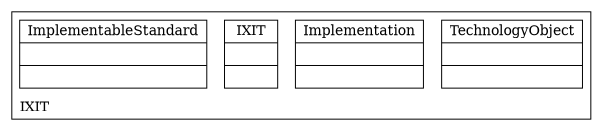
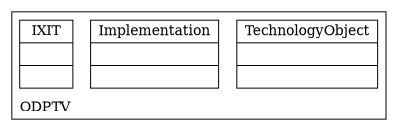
node "ImplementableStandard": removed
cluster "IXIT": label "IXIT" -> "ODPTV"
